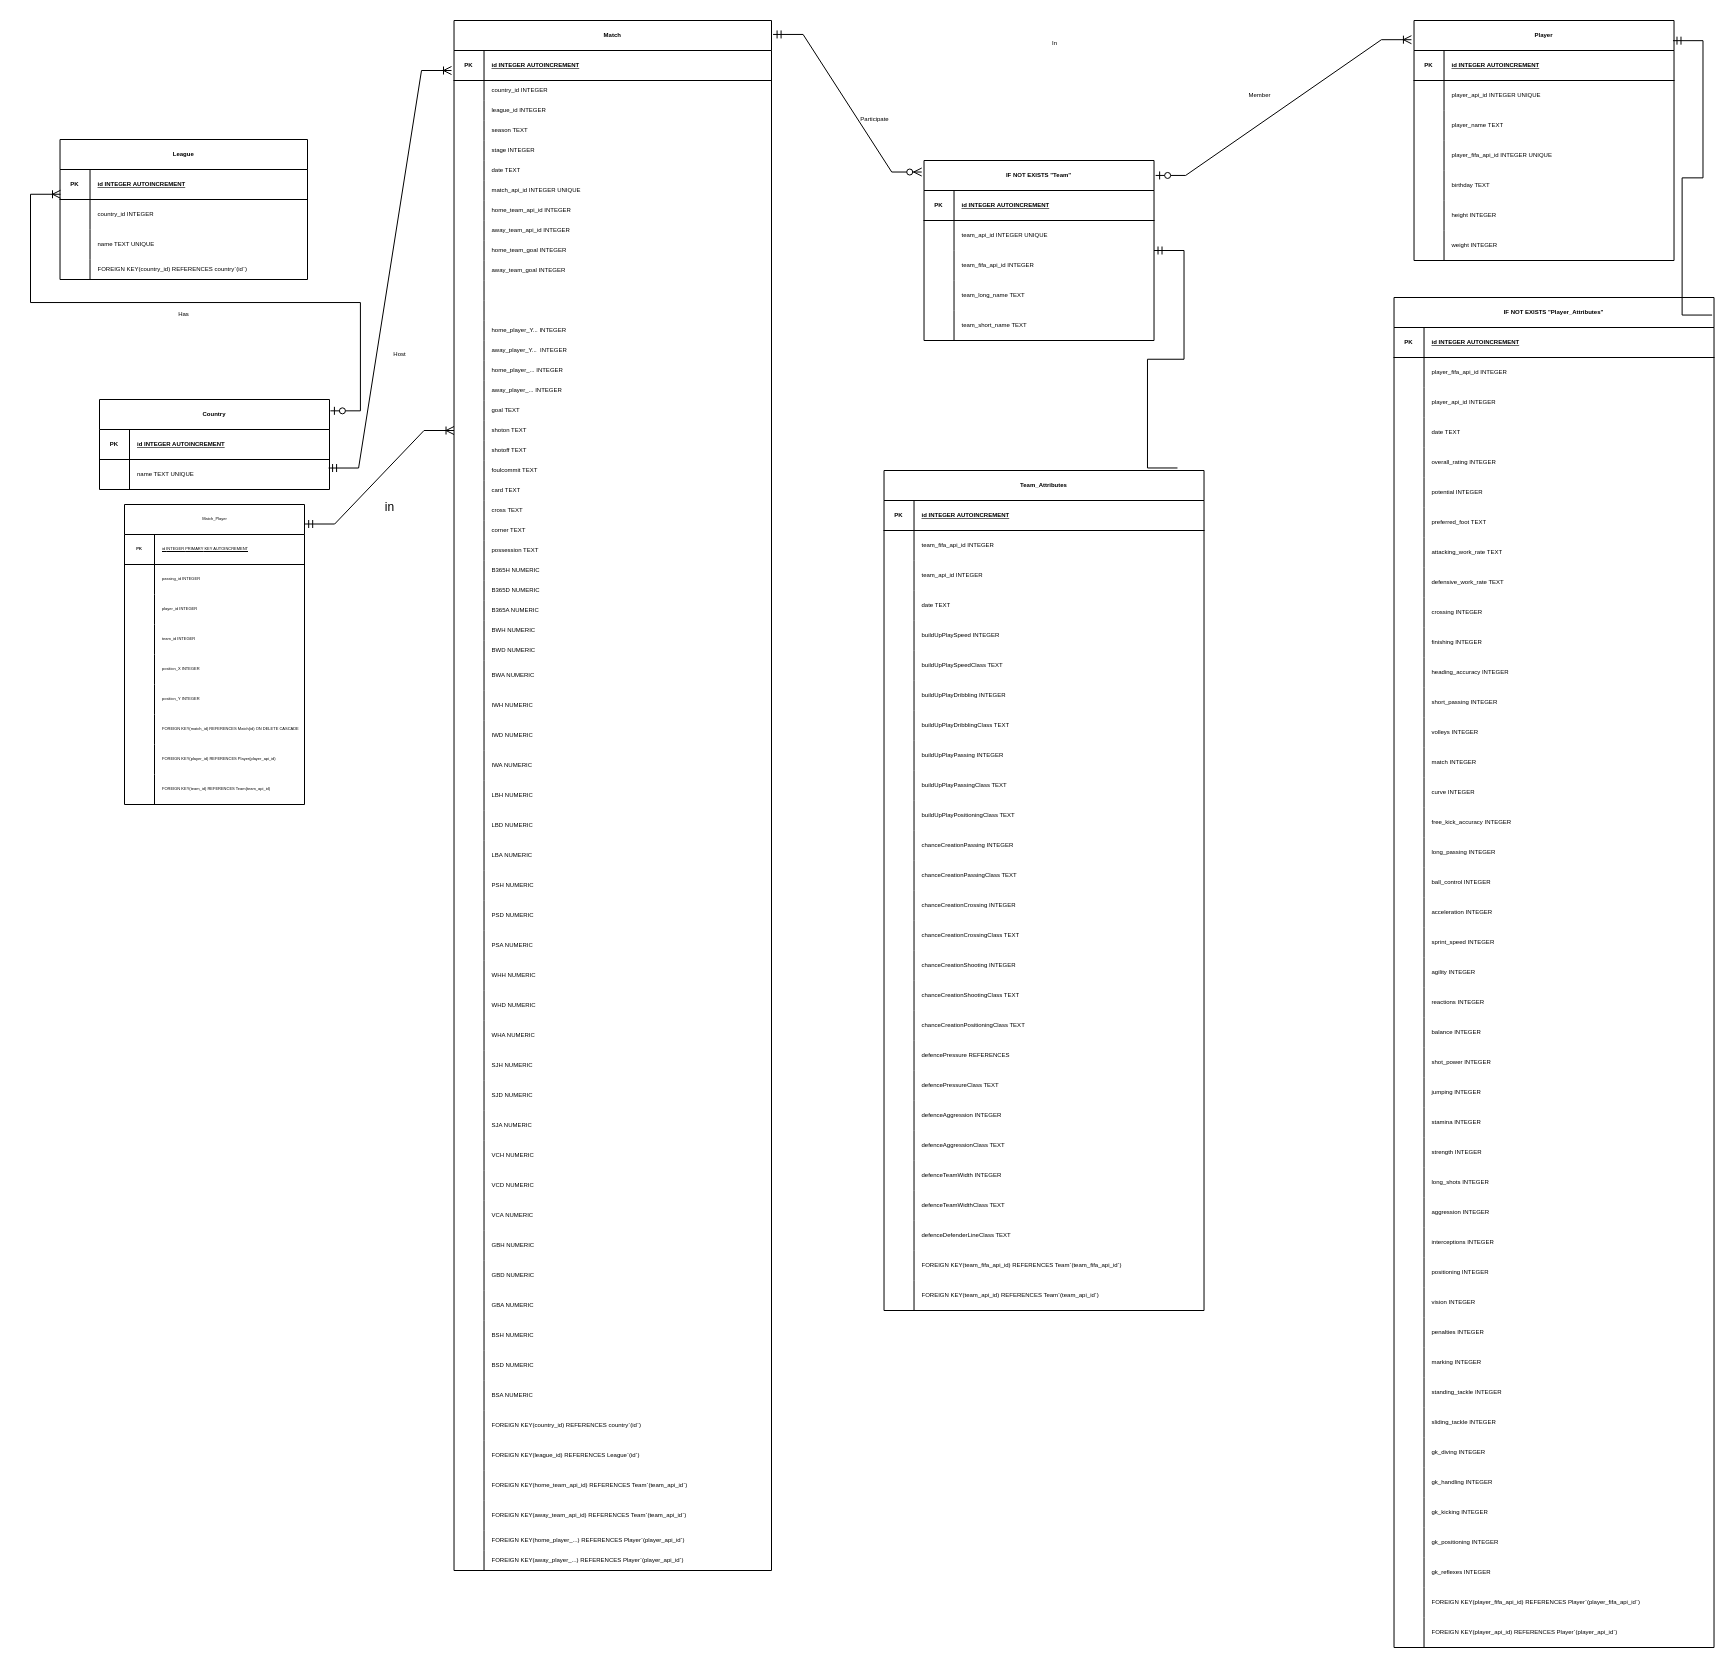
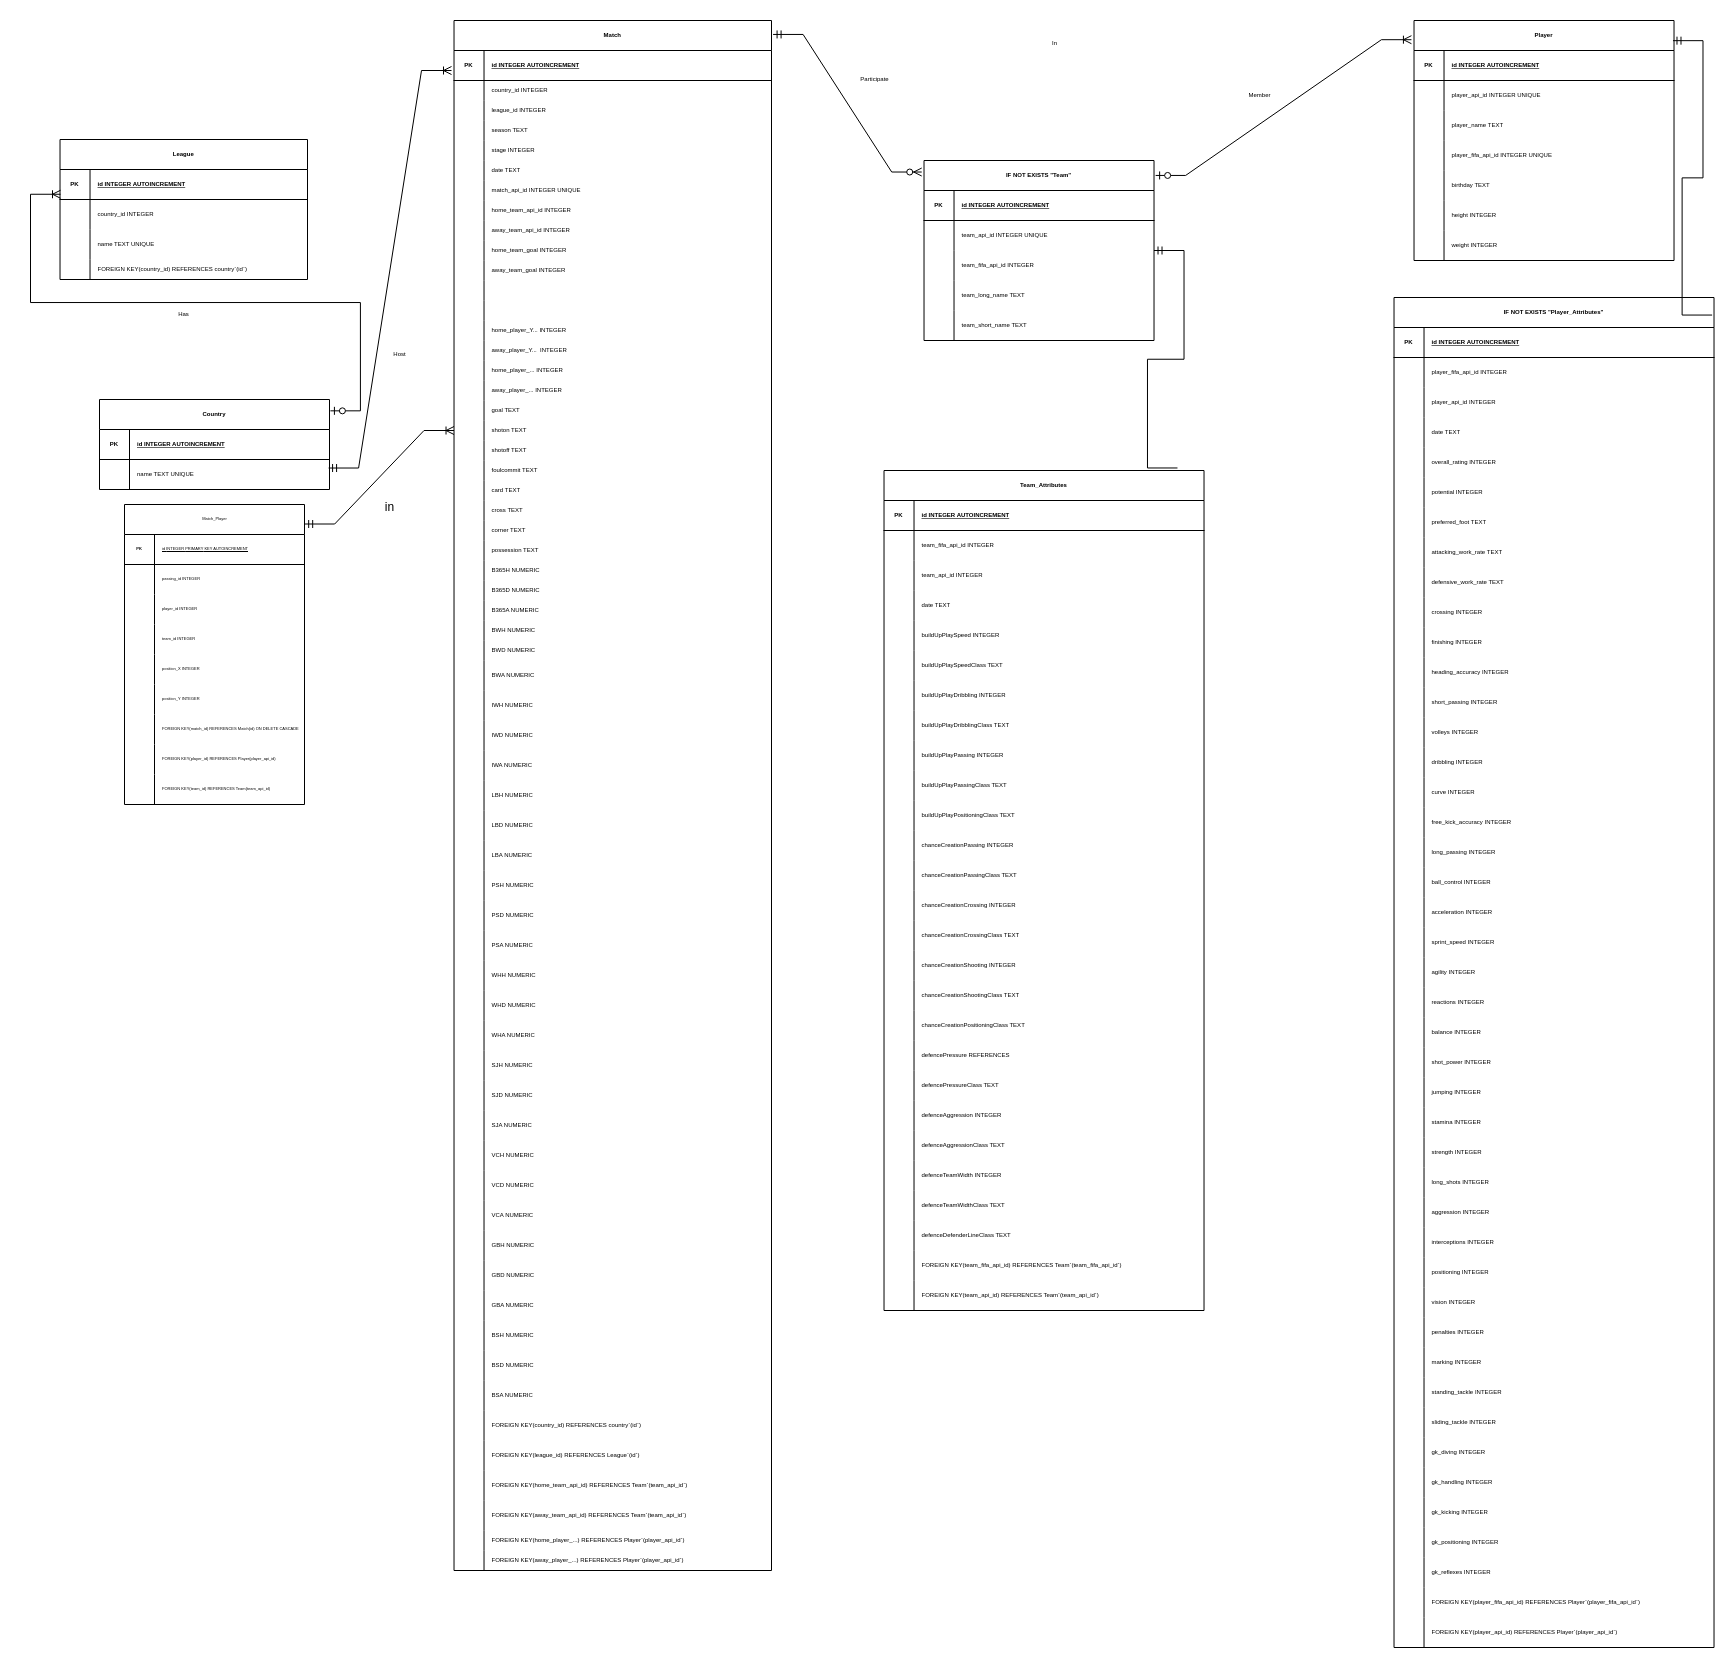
node "Participate": moved (874, 124) -> (874, 84)
node "match INTEGER": label "match INTEGER" -> "dribbling INTEGER"
